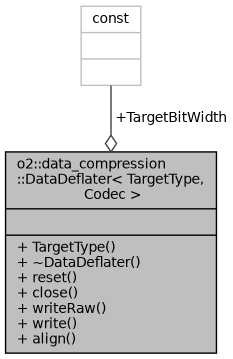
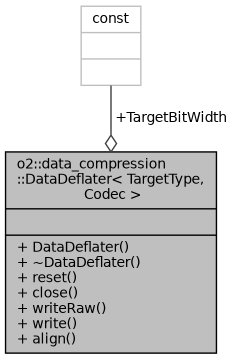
node "o2::data_compression": text "+ TargetType()" -> "+ DataDeflater()"
